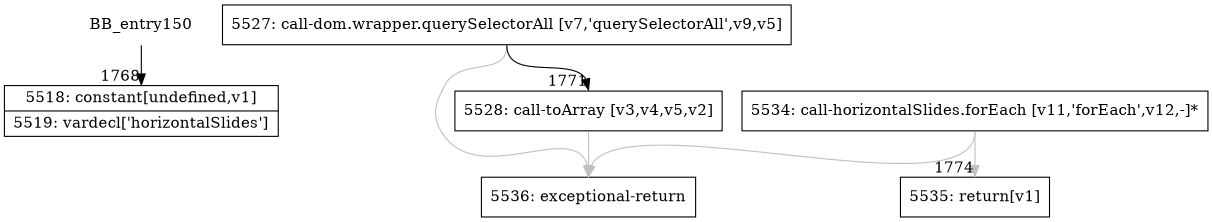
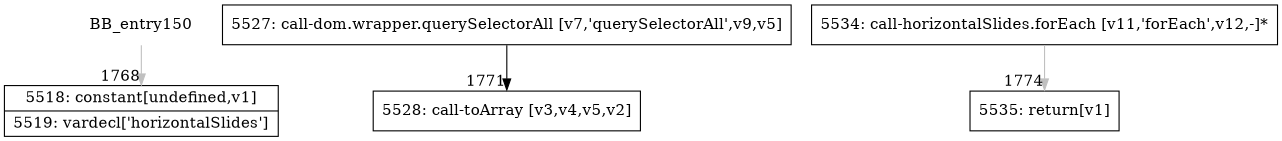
edge "BB_entry150" -> "5518: constant[undefined,v1]": color black -> gray
node "5536: exceptional-return": removed
